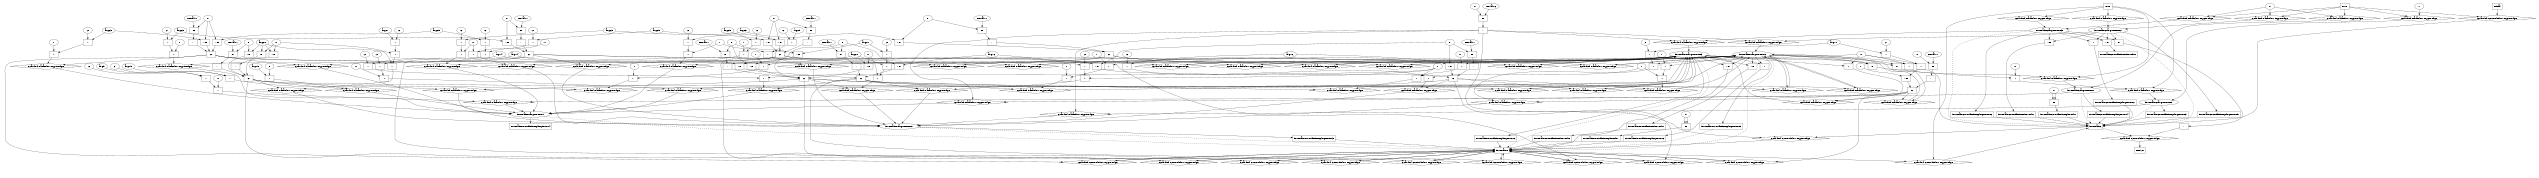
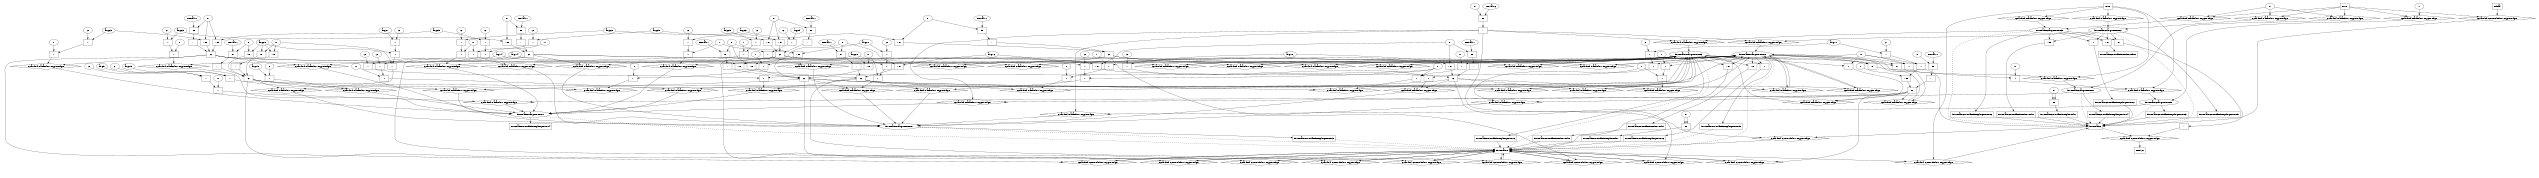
edge "inv_main8_VerifHintTplEqTerm_3" -> "inv_main8": style solid -> dashed
